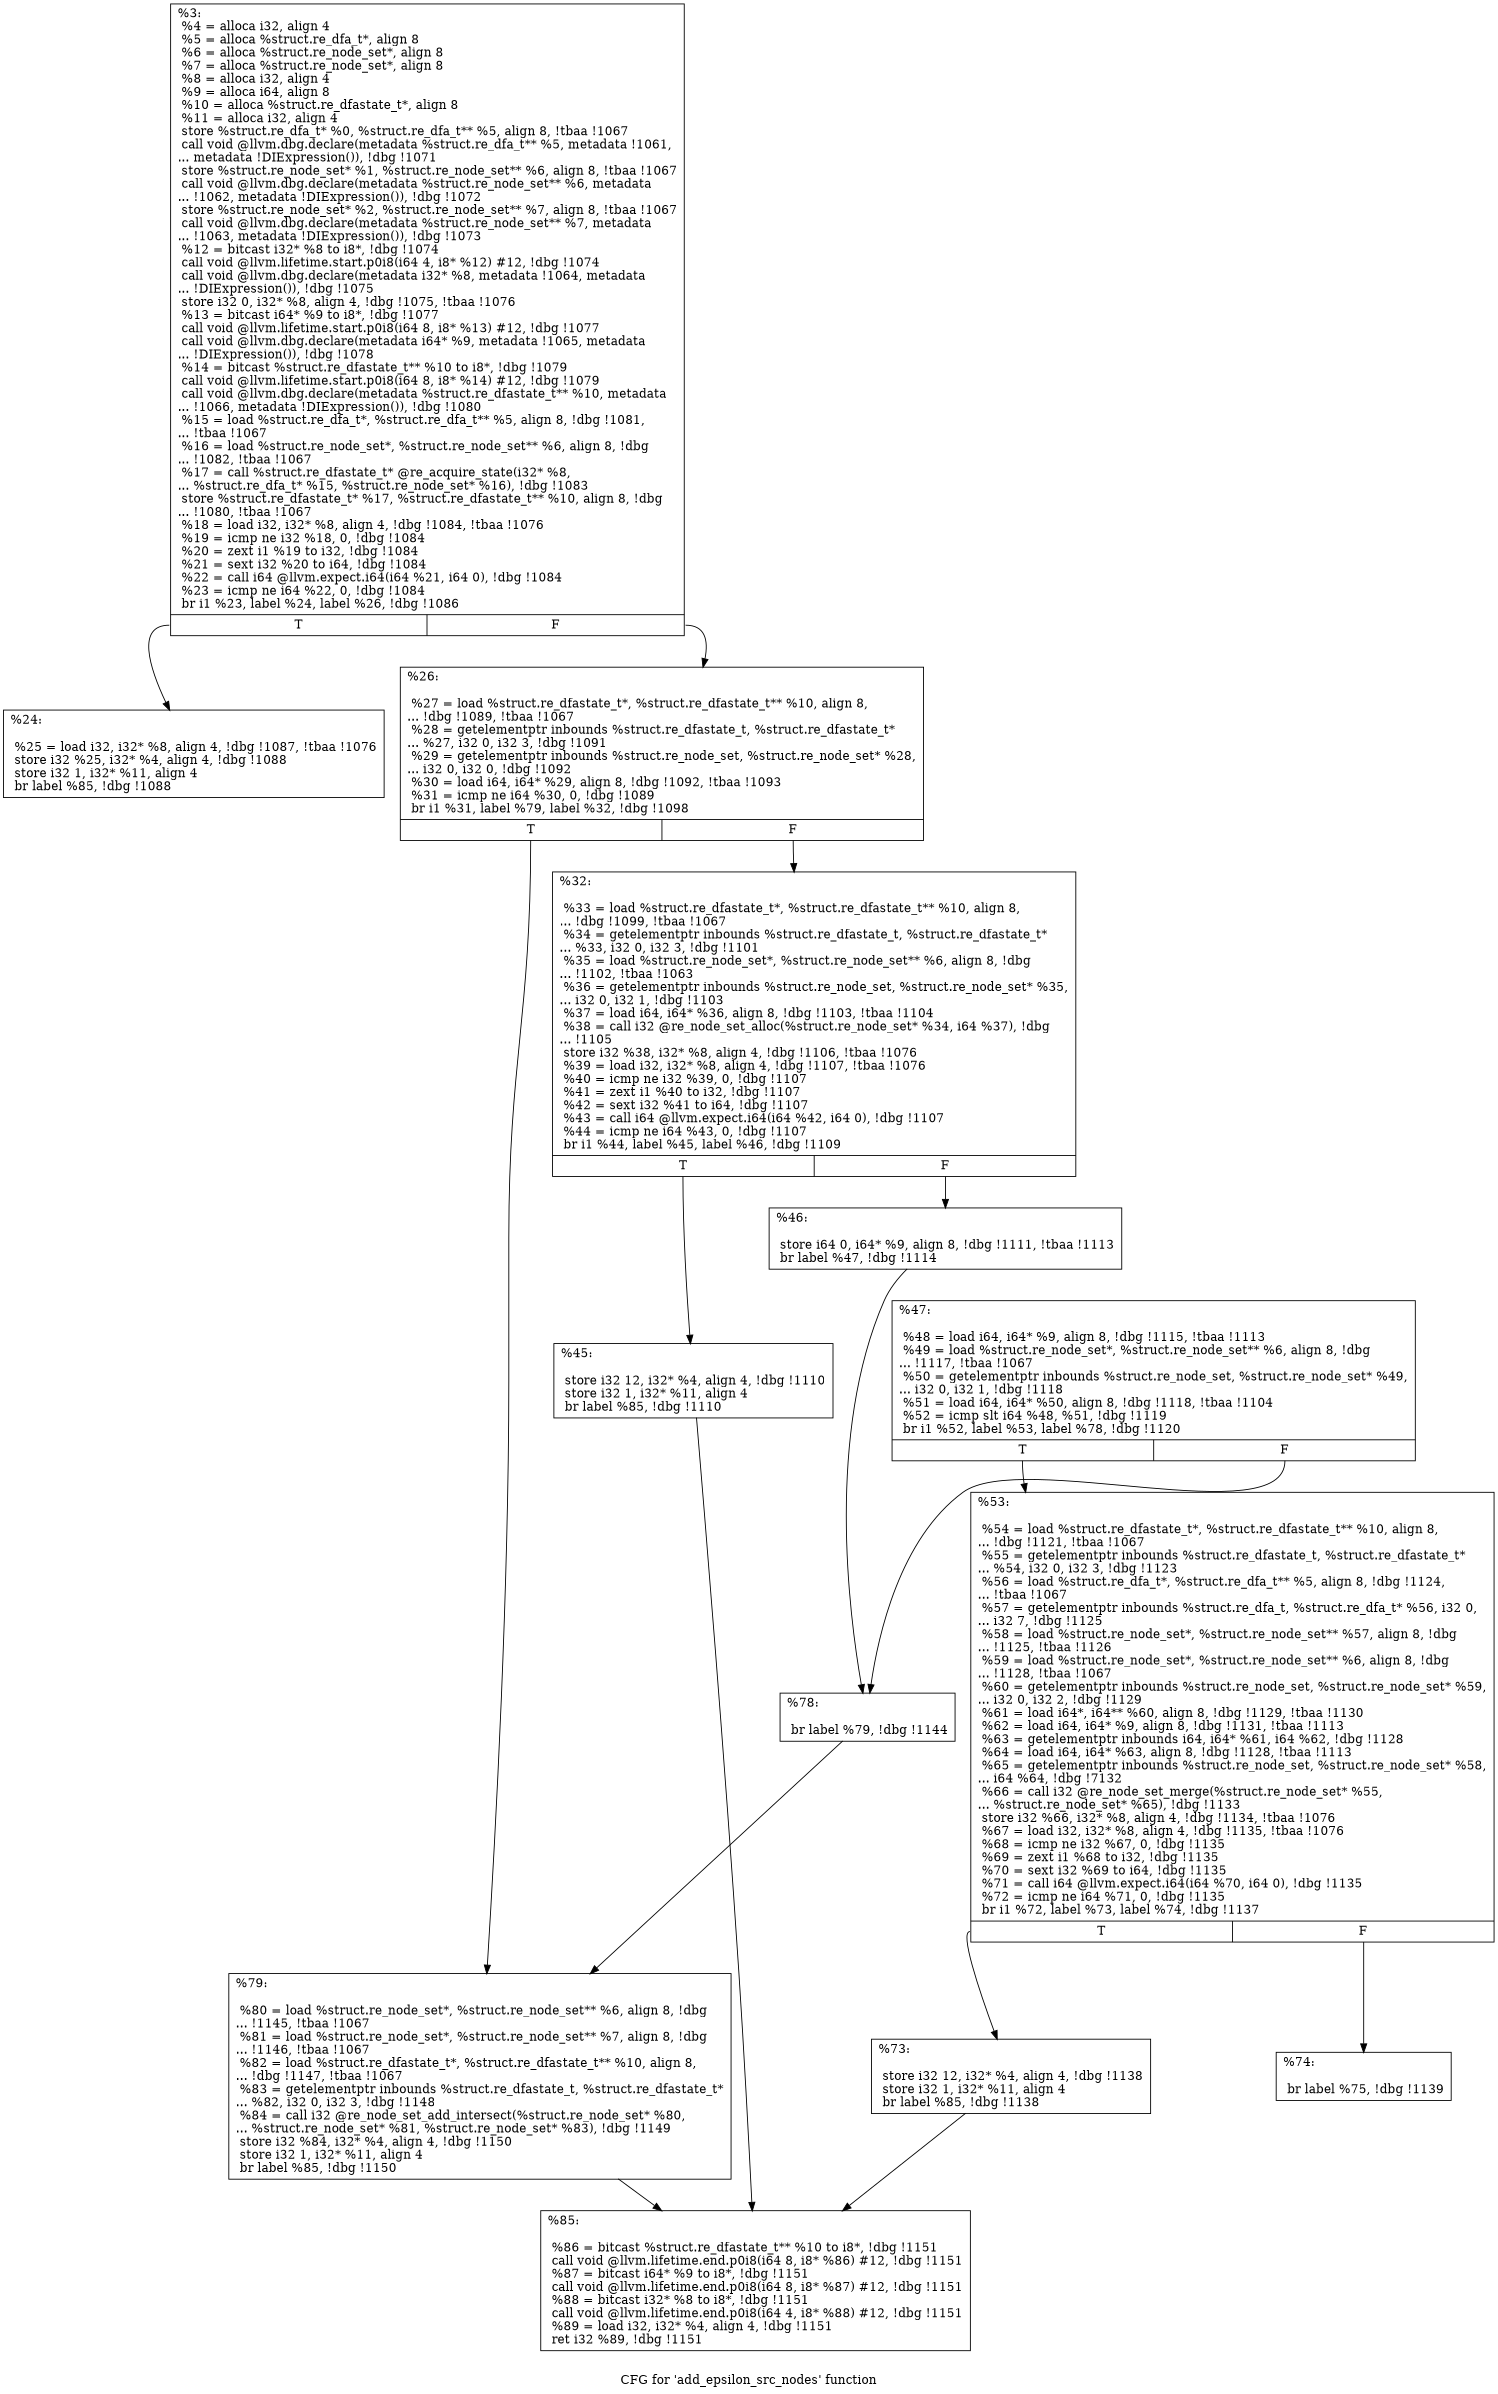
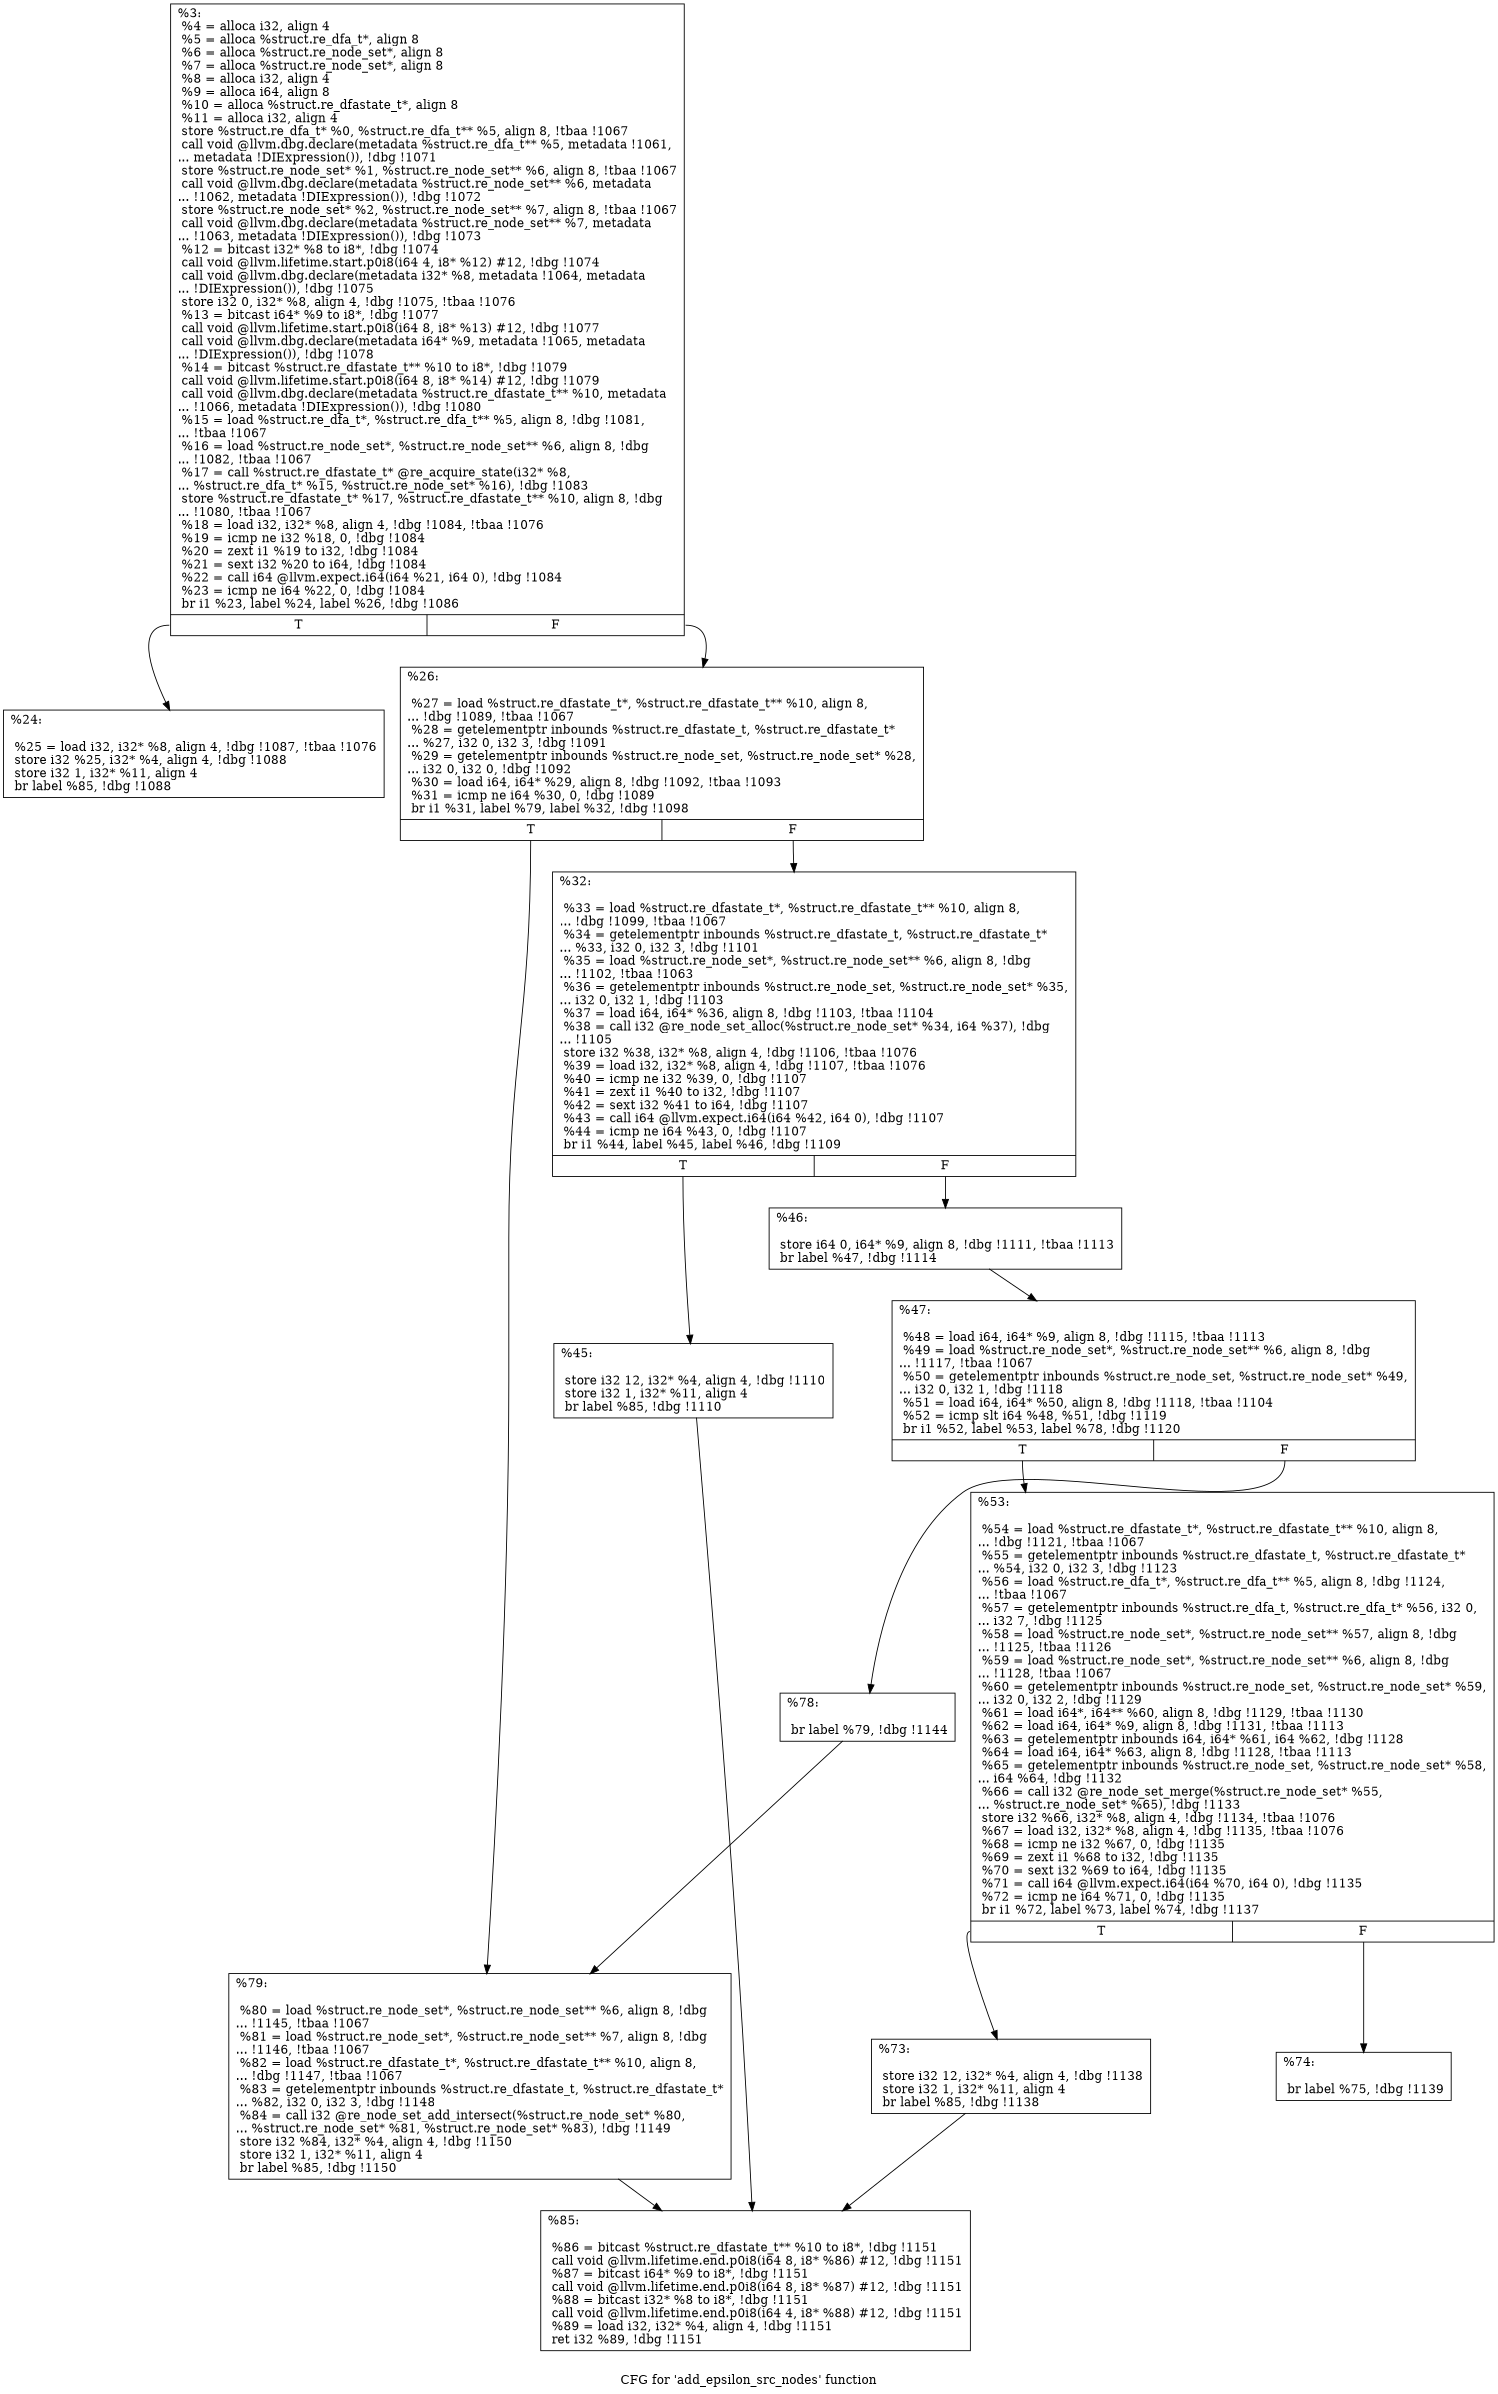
edge "%46:" -> "%78:": now "%46:" -> "%47:"
node "%53:": text "... i64 %64, !dbg !7132" -> "... i64 %64, !dbg !1132"
